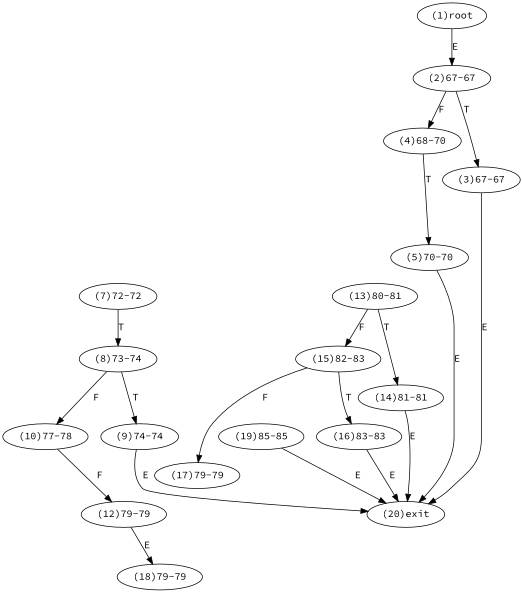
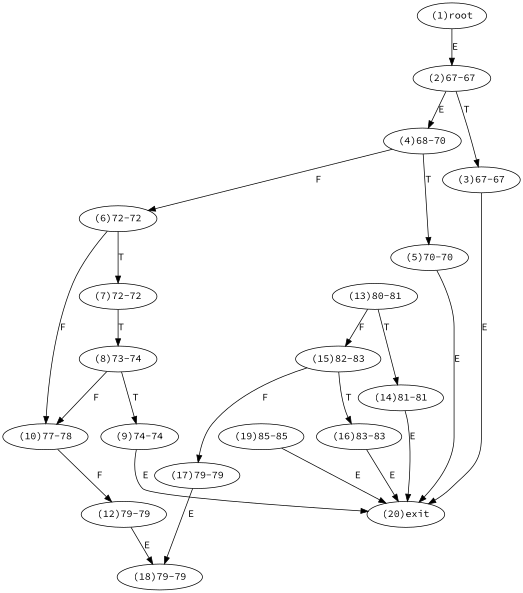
edge "(2)67-67" -> "(4)68-70": label "F" -> "E"
node "(6)72-72": added
edge "(17)79-79" -> "(18)79-79": added, label "E"
